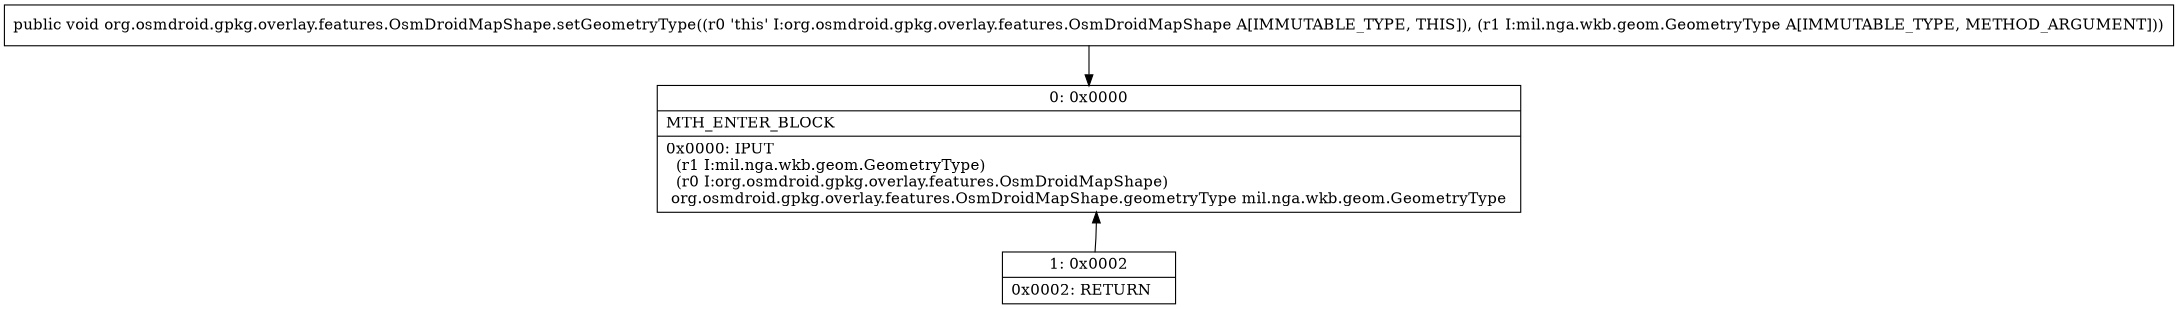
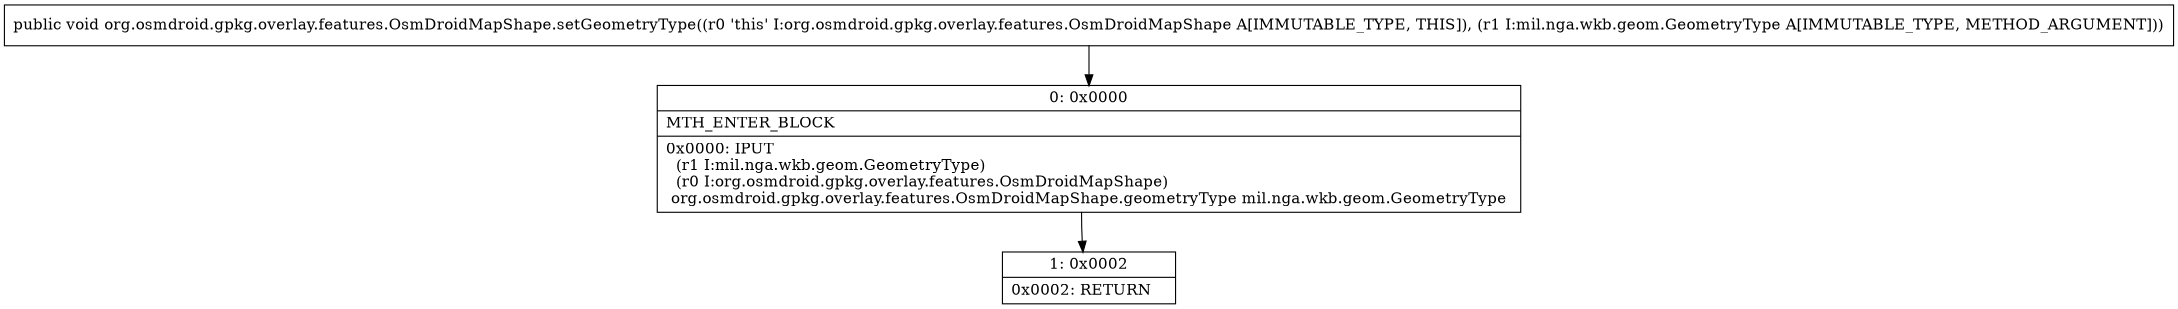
edge "1: 0x0002" -> "0: 0x0000": reversed
